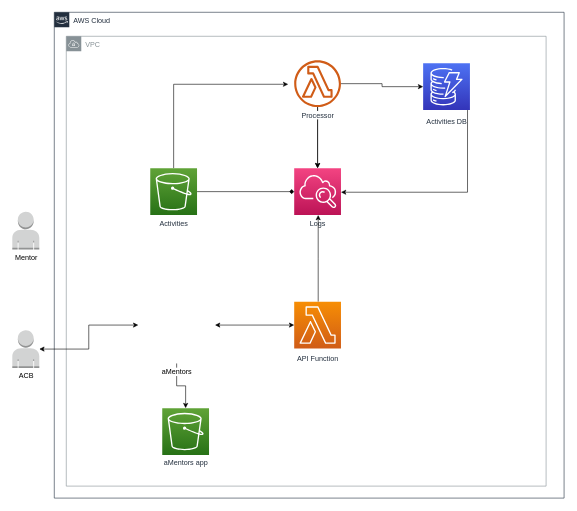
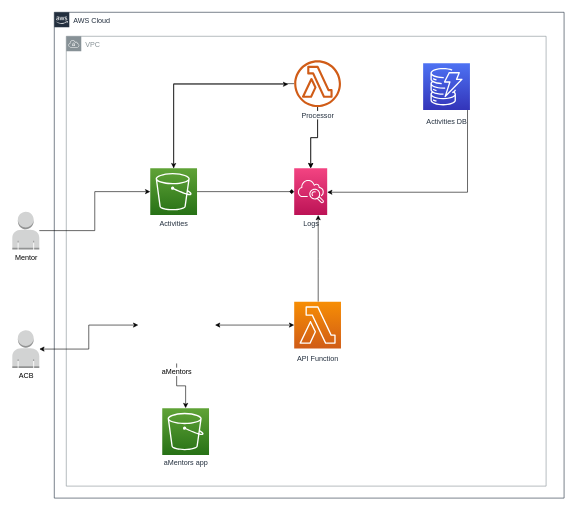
edge "Processor" -> "Activities DB": now "Processor" -> "Activities"
node "Logs": size 47x47 -> 33x47
edge "Mentor" -> "Activities": added
